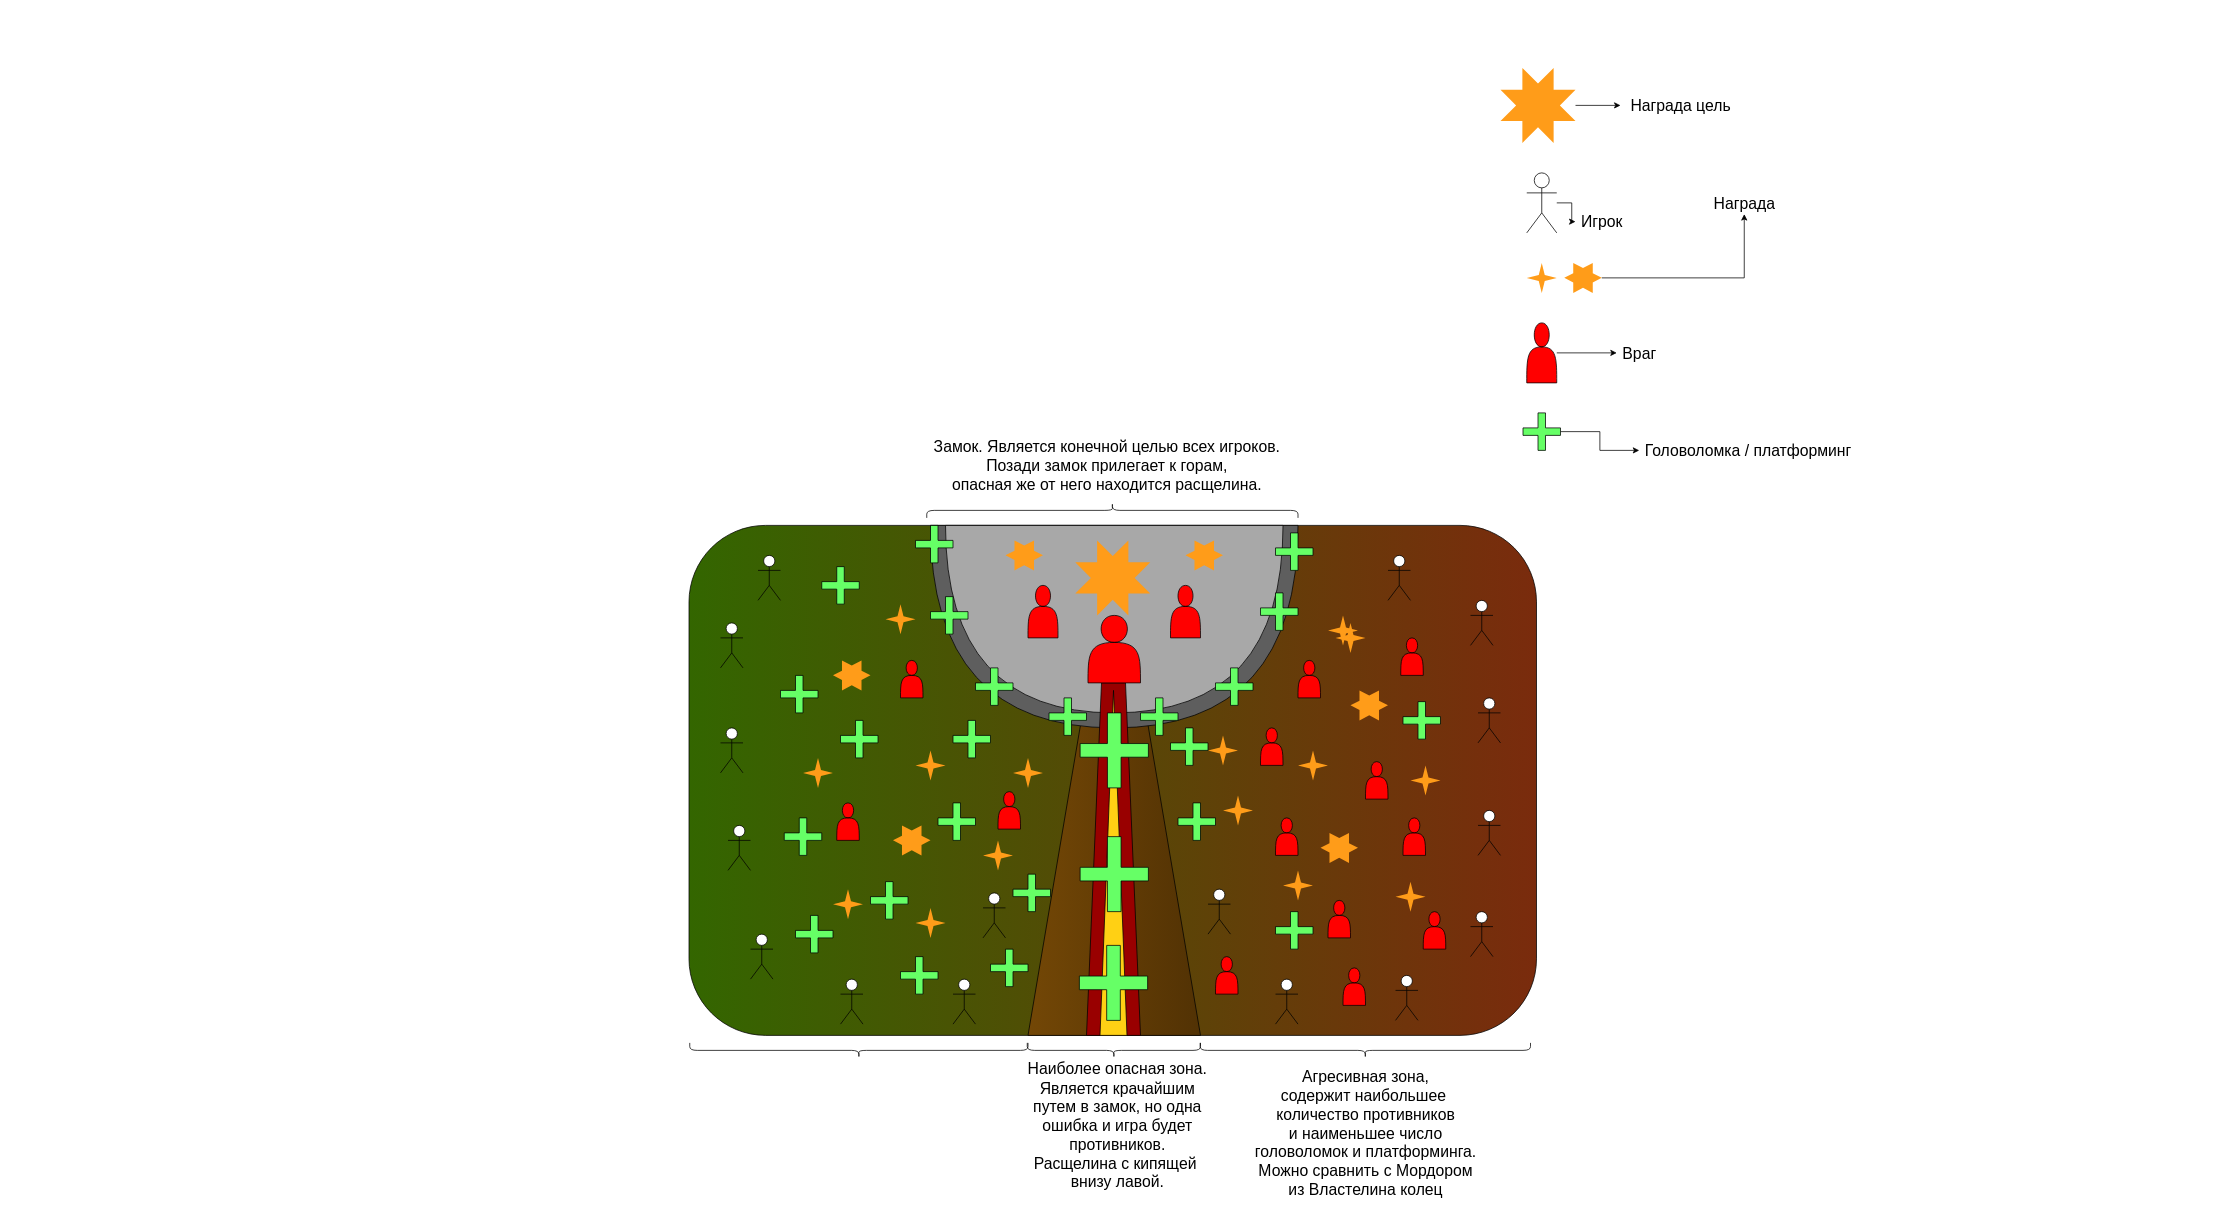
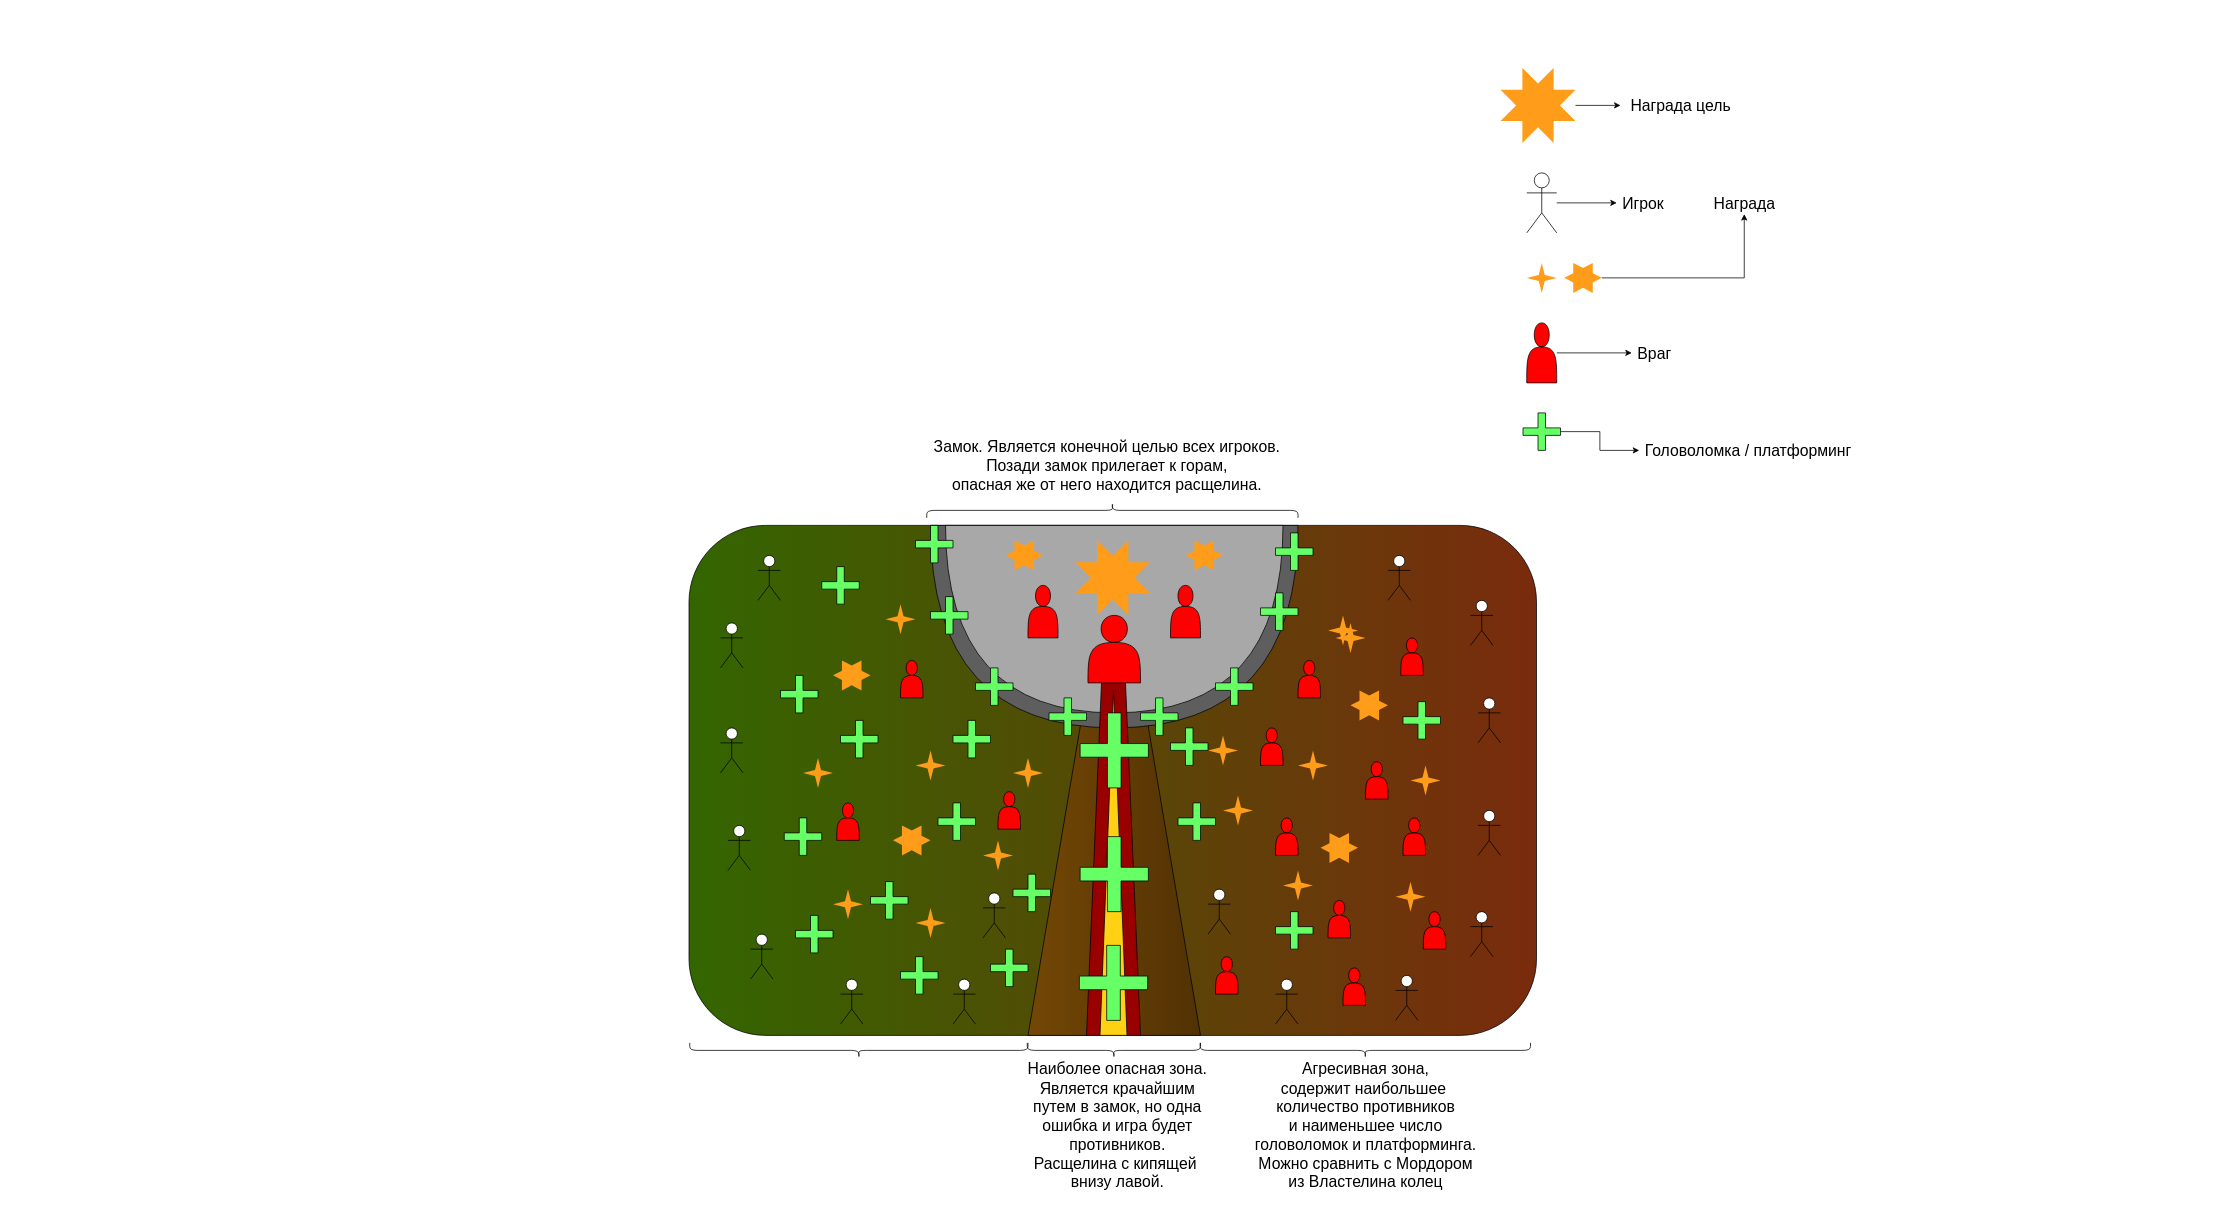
node "Игрок": moved (1602, 222) -> (1643, 203)
node "Враг": moved (1639, 353) -> (1654, 353)
node "Агресивная зона, содержит наибольшее количество противников и наименьшее число головоломок и платформинга. Можно сравнить с Мордором из Властелина колец": moved (1365, 1133) -> (1365, 1125)
